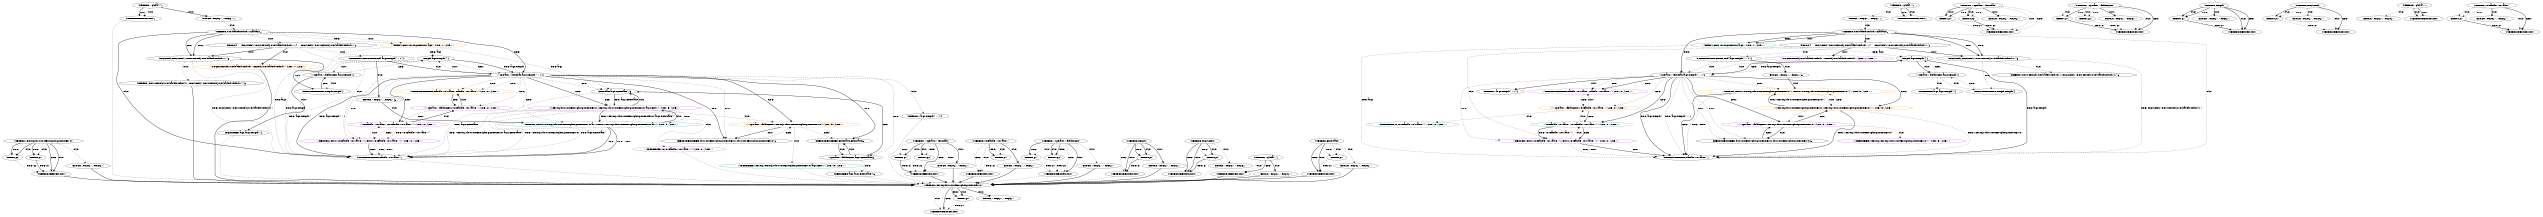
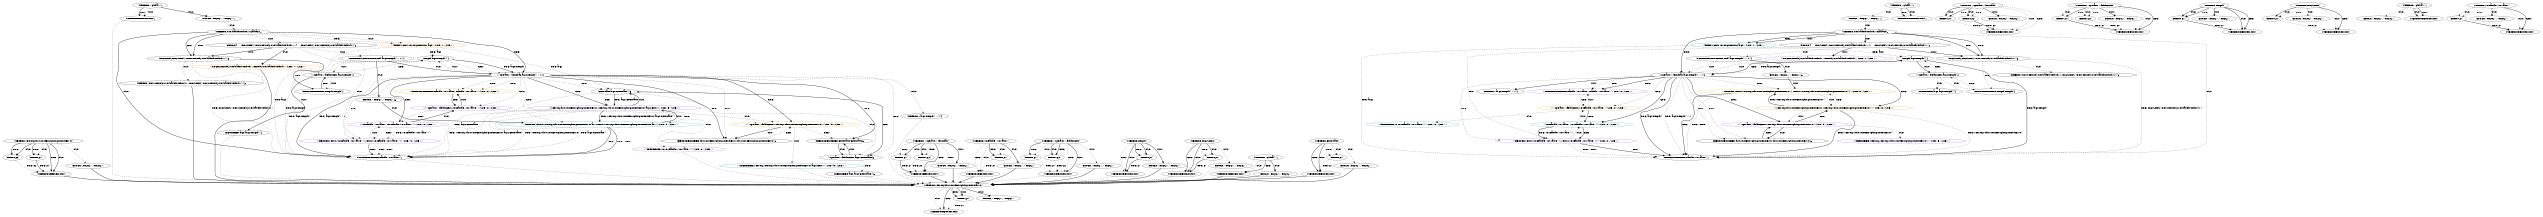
edge "(GetIsolate,args.GetIsolate())" -> "(<operator>.fieldAccess,args.GetIsolate)": added, label "AST:"
edge "(<operator>.fieldAccess,args.GetIsolate)" -> "(FIELD_IDENTIFIER,GetIsolate,GetIsolate)": arrowhead box -> vee
